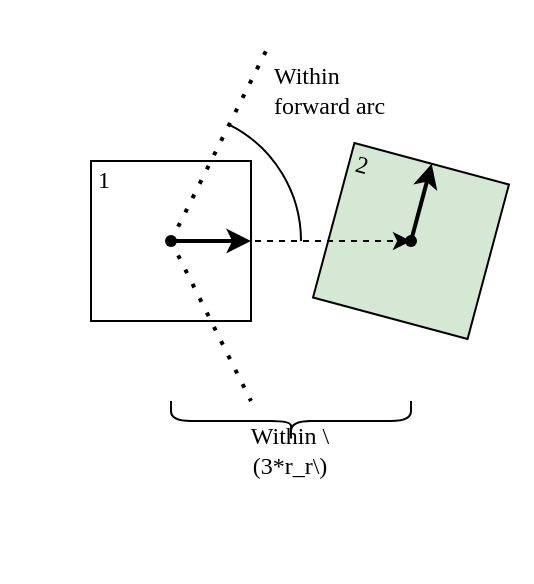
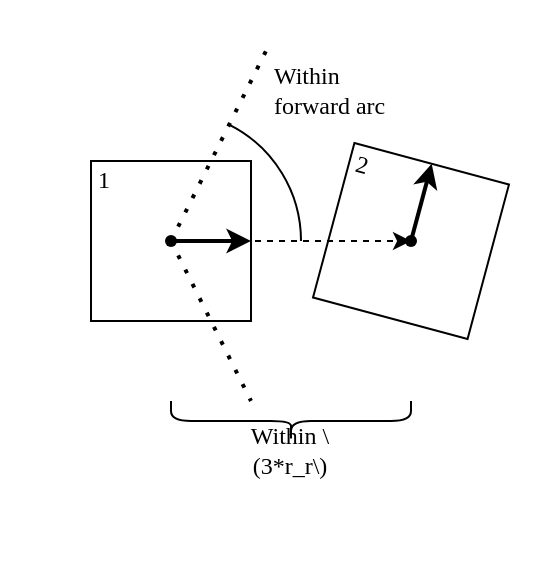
node "2": fillcolor #d5e8d4 -> #ffffff
